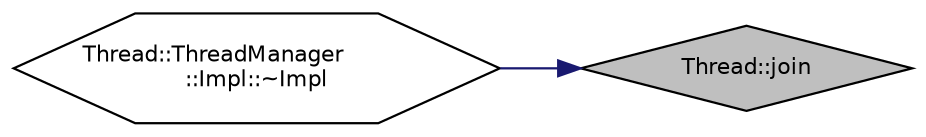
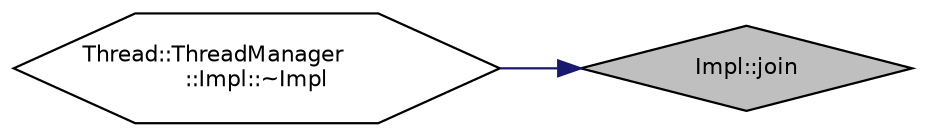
node "Thread::join": label "Thread::join" -> "Impl::join"
